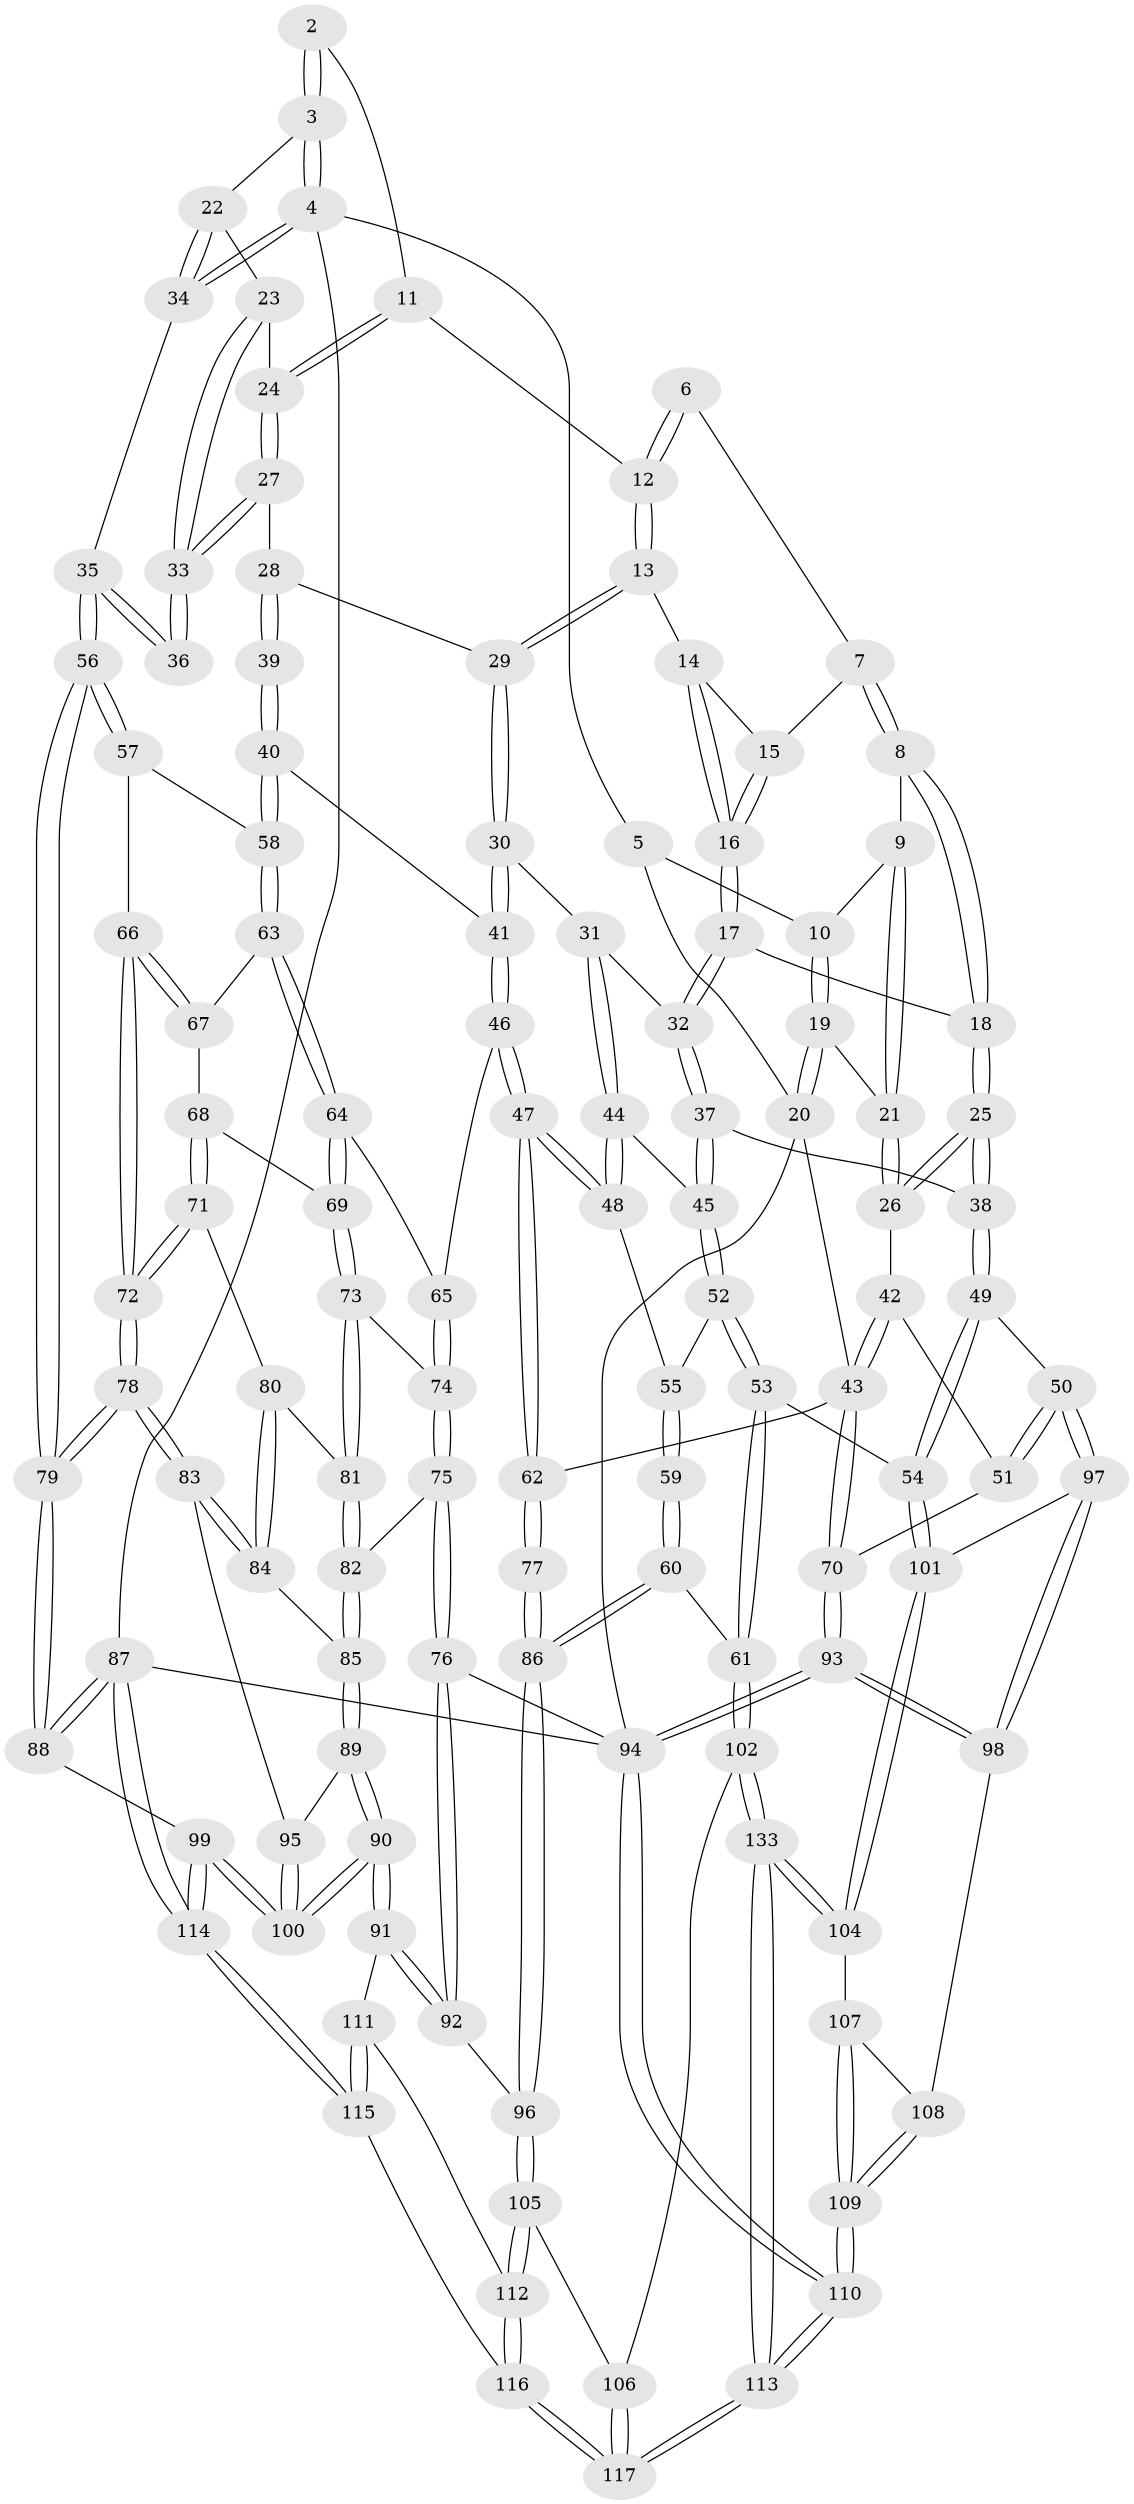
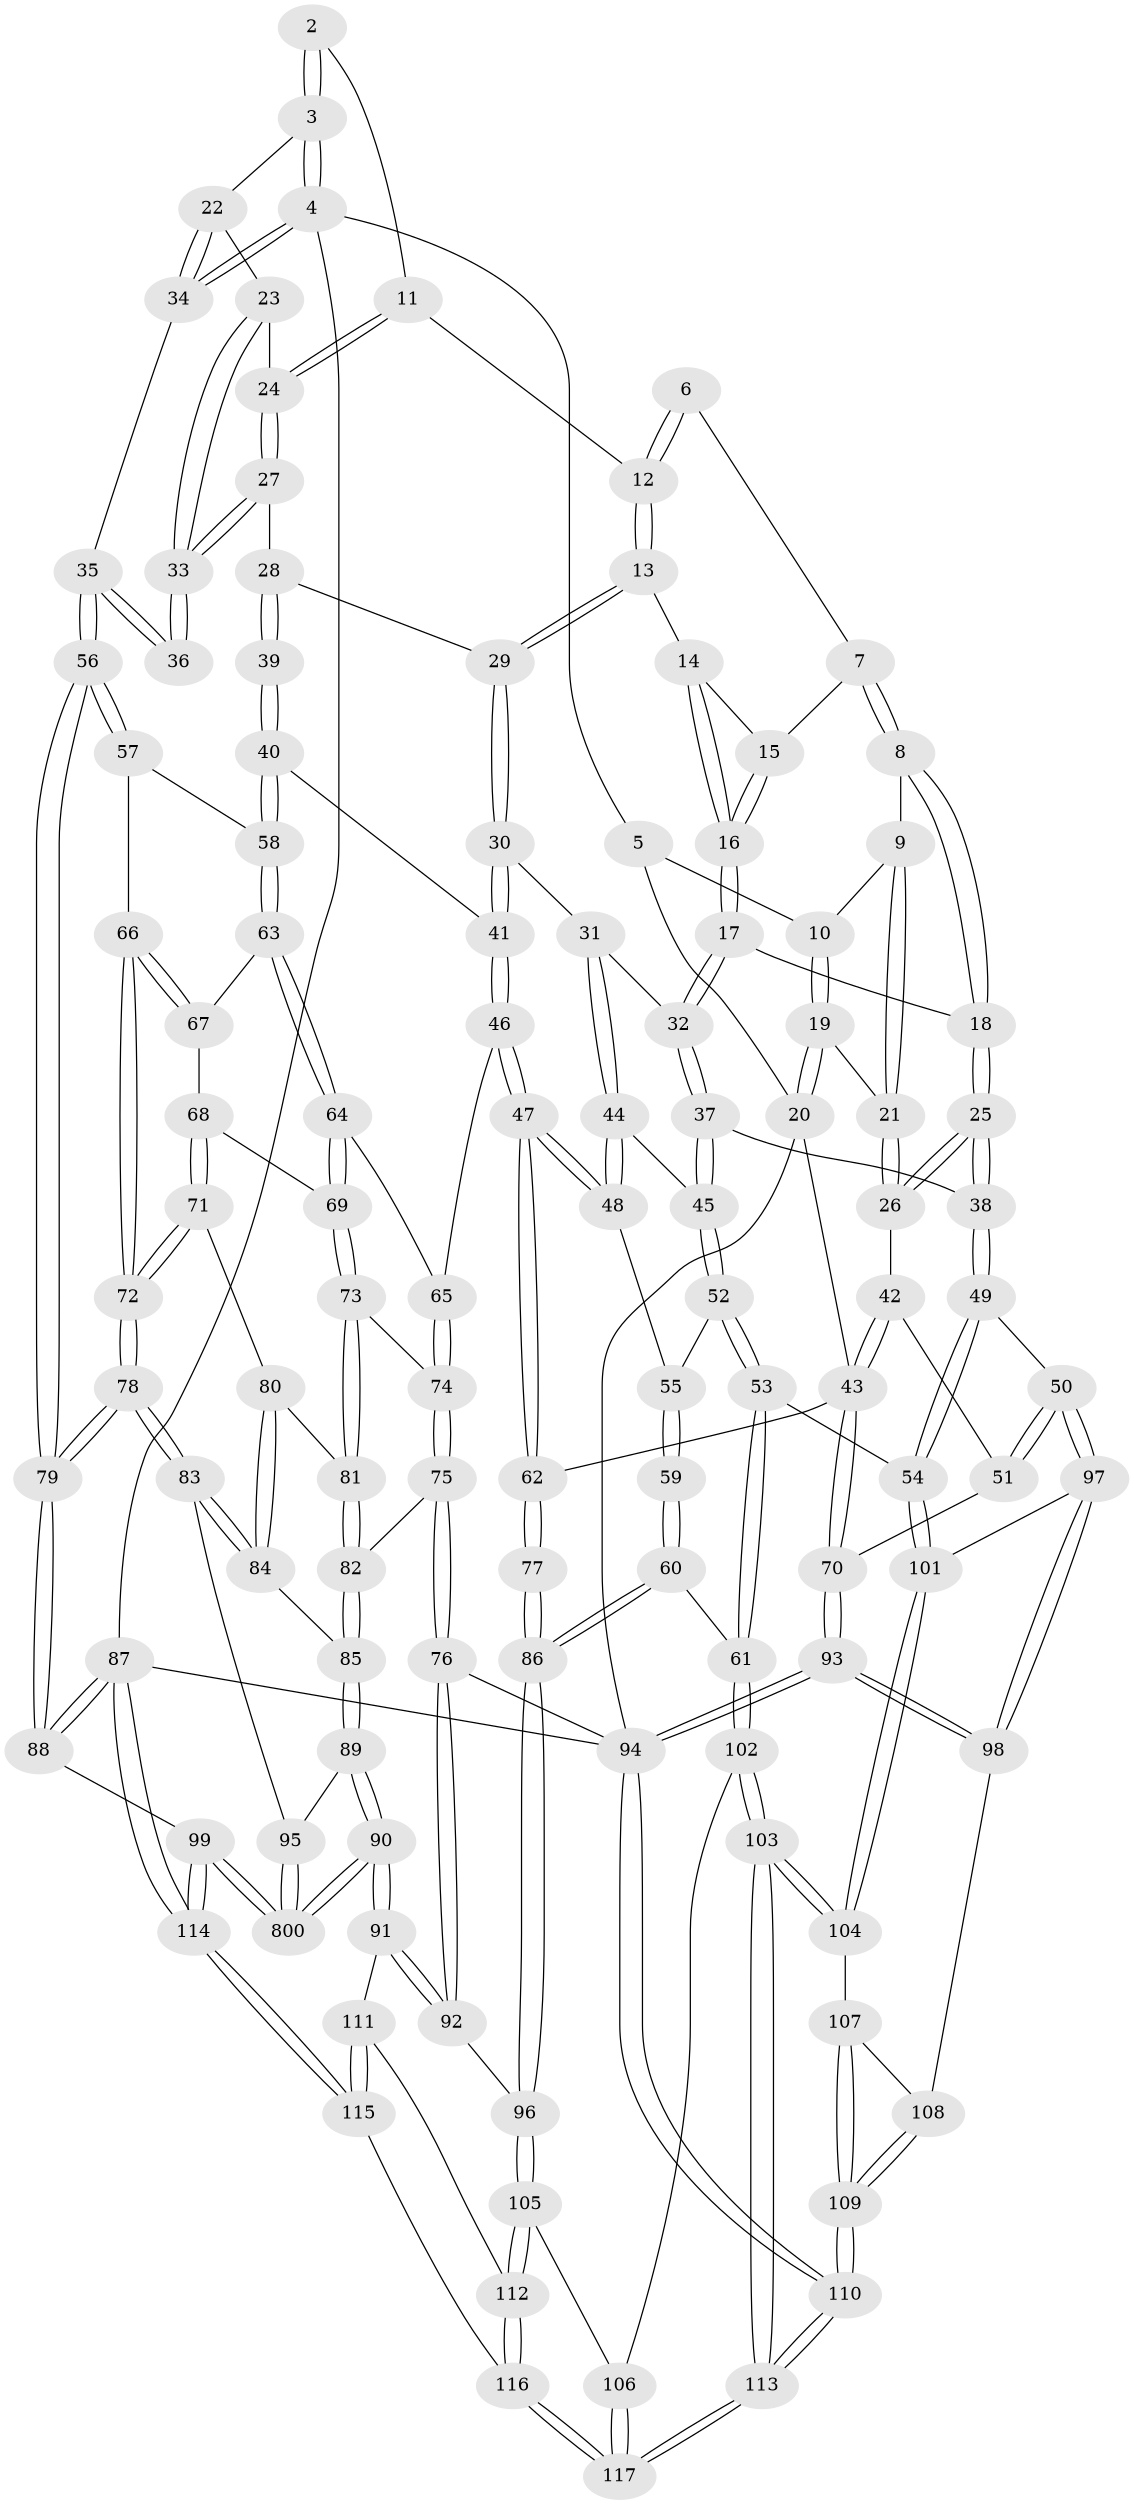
node "133": label "133" -> "103"
node "100": label "100" -> "800"
